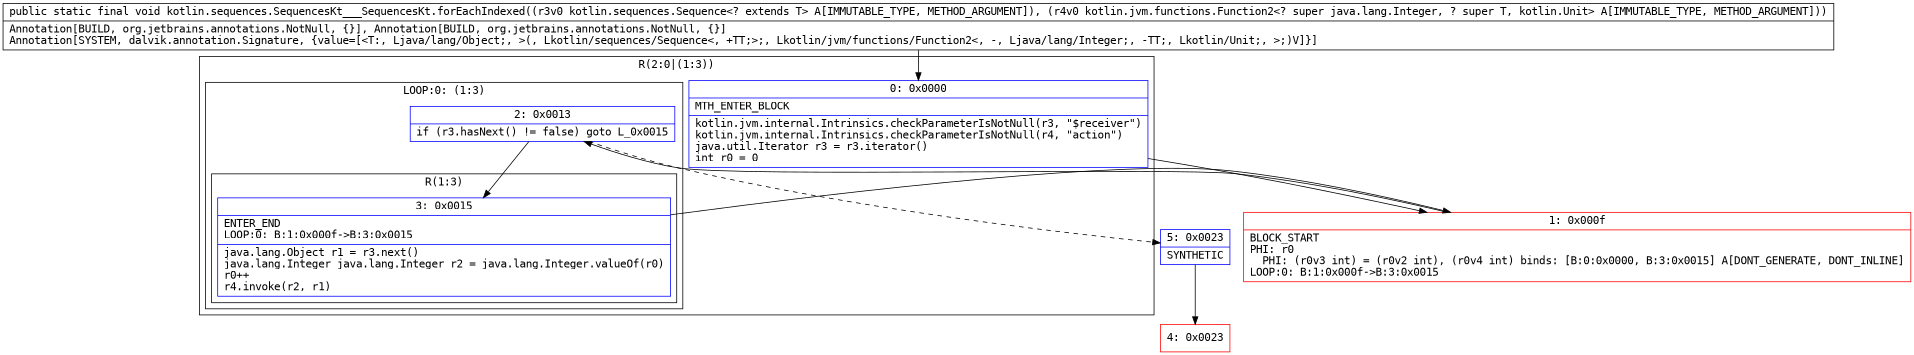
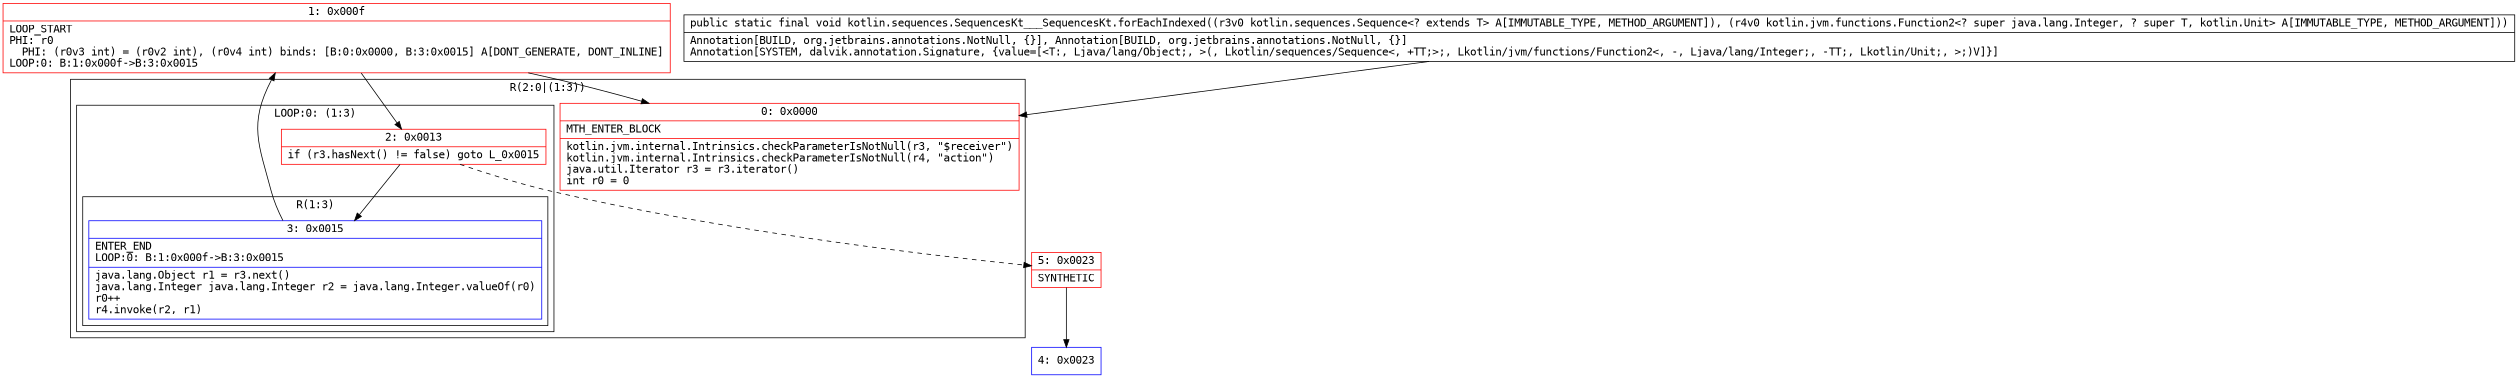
node "2: 0x0013": color blue -> red
node "0: 0x0000": color blue -> red
edge "0: 0x0000" -> "1: 0x000f": reversed
node "1: 0x000f": text "BLOCK_START" -> "LOOP_START"
node "5: 0x0023": color blue -> red
node "4: 0x0023": color red -> blue
